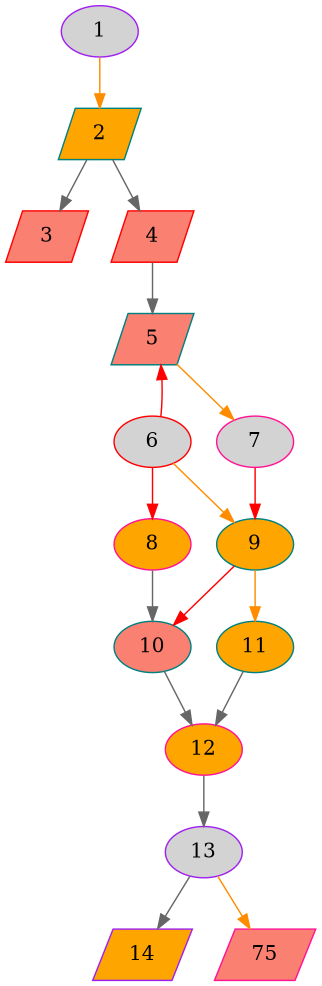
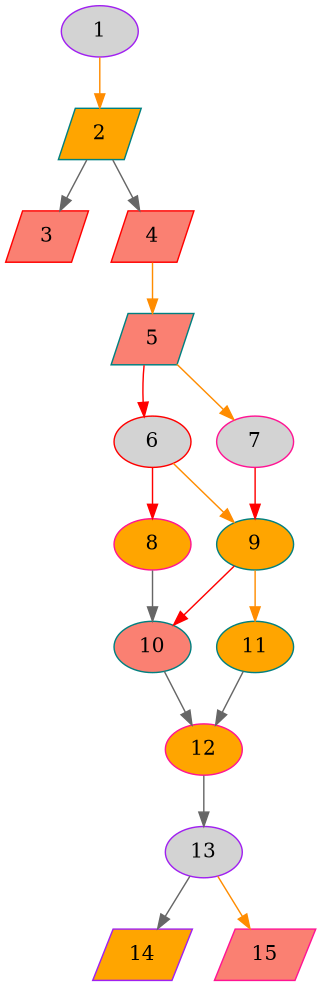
edge "4" -> "5": color gray40 -> darkorange
edge "6" -> "5": reversed
node "75": label "75" -> "15"
